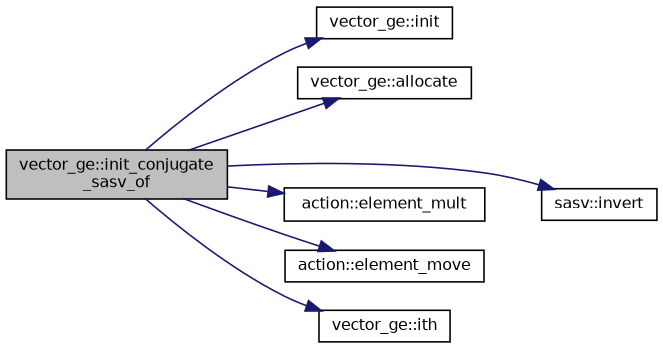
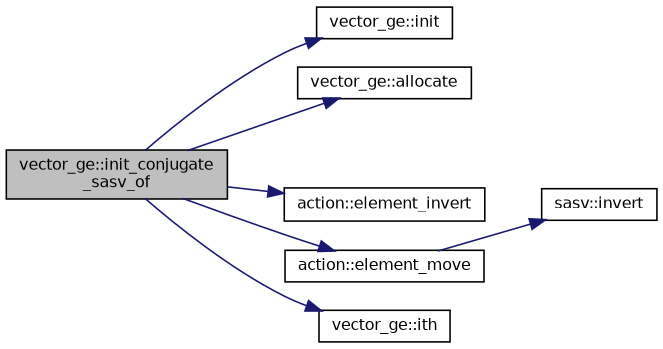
edge "vector_ge::init_conjugate _sasv_of" -> "sasv::invert": now "action::element_move" -> "sasv::invert"
node "action::element_mult": label "action::element_mult" -> "action::element_invert"
